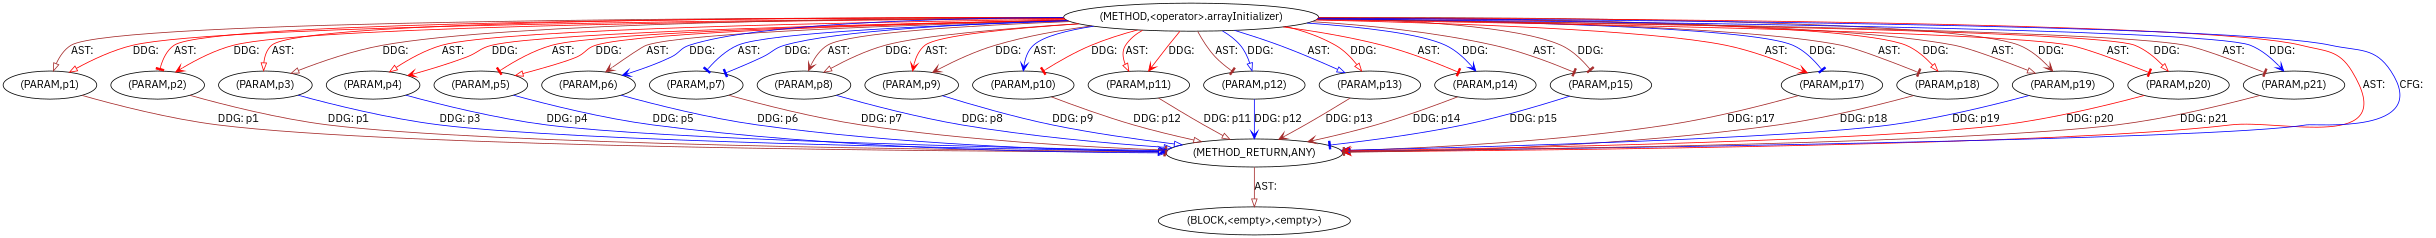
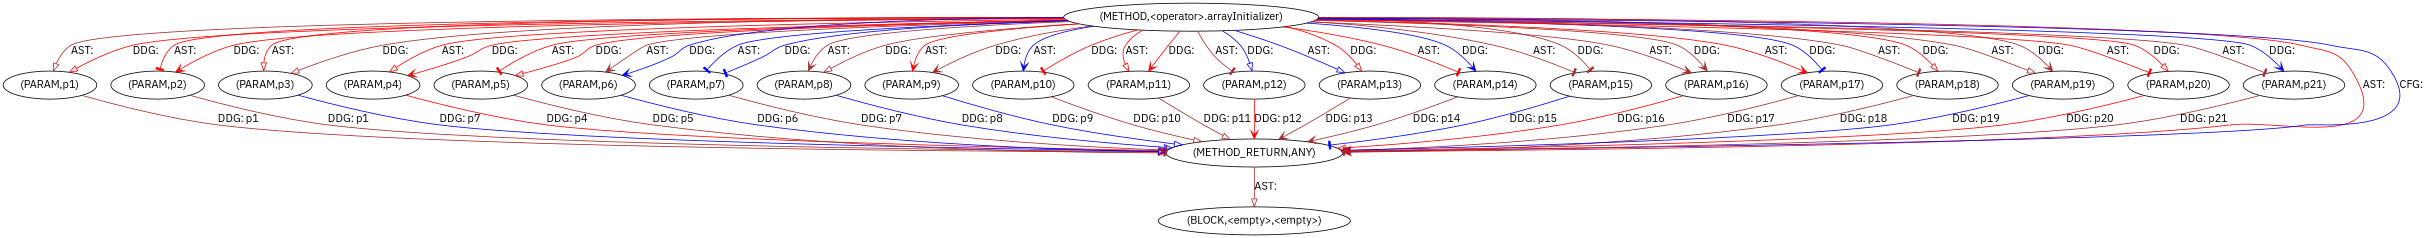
node "(PARAM,p16)": added
edge "(PARAM,p12)" -> "(METHOD_RETURN,ANY)": color blue -> red
edge "(PARAM,p3)" -> "(METHOD_RETURN,ANY)": label "DDG: p3" -> "DDG: p7"
edge "(PARAM,p10)" -> "(METHOD_RETURN,ANY)": label "DDG: p12" -> "DDG: p10"
edge "(PARAM,p5)" -> "(METHOD_RETURN,ANY)": color blue -> brown
edge "(PARAM,p4)" -> "(METHOD_RETURN,ANY)": color blue -> red
